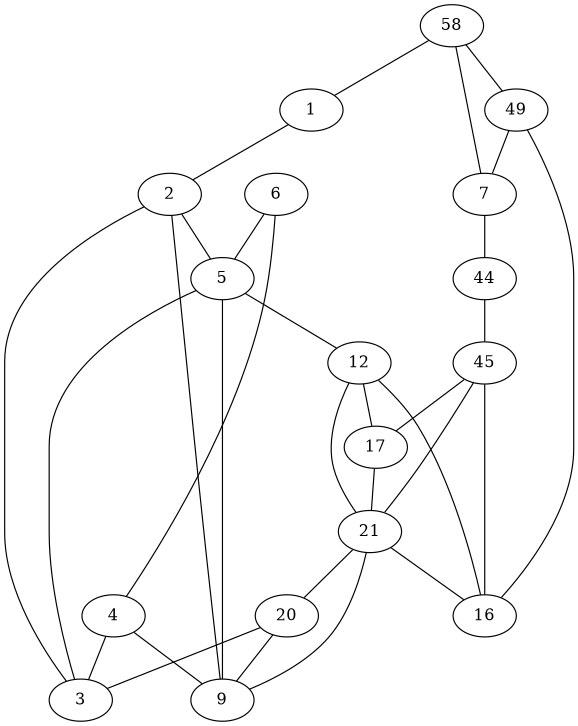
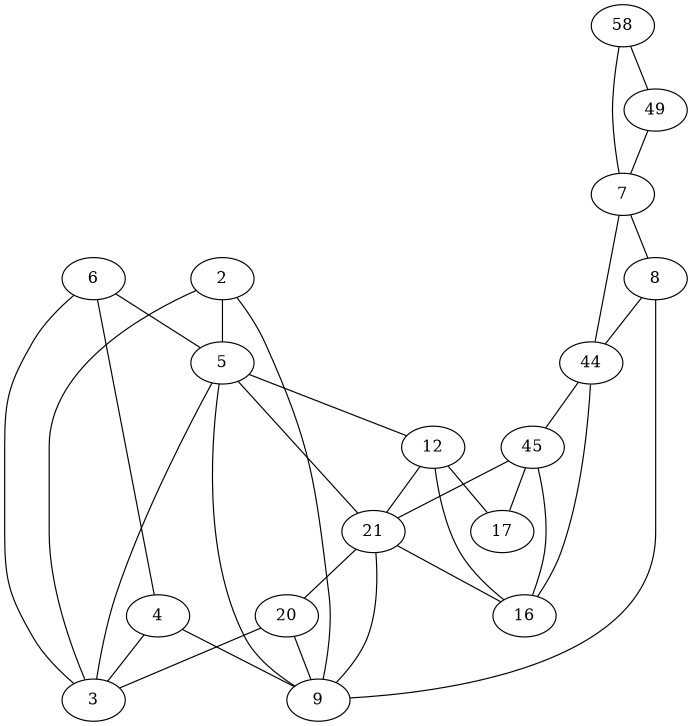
node "1": removed
node "8": added
edge "49" -- "16": now "44" -- "16"
edge "6" -- "3": added
edge "17" -- "21": now "5" -- "21"
